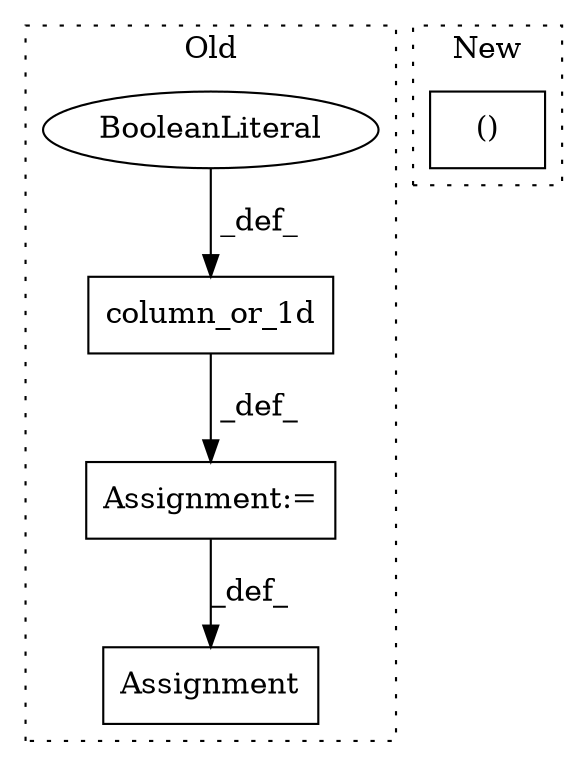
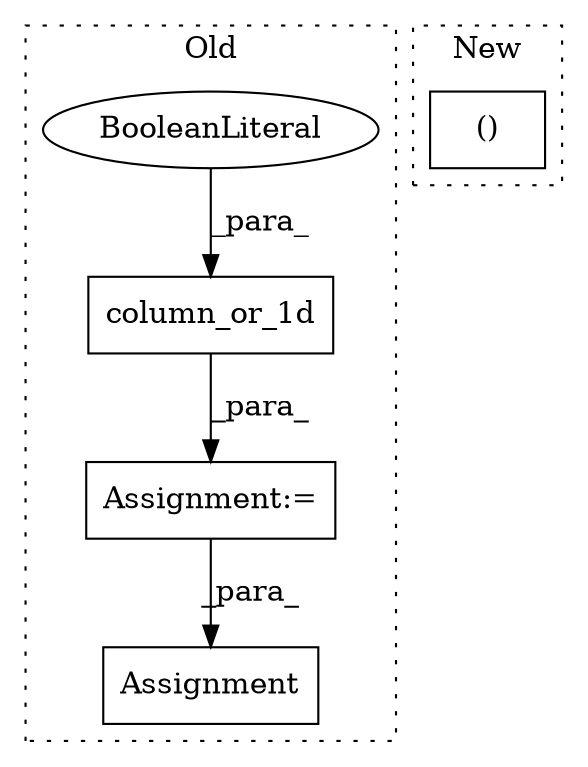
edge "BooleanLiteral" -> "column_or_1d": label "_def_" -> "_para_"
edge "column_or_1d" -> "Assignment:=": label "_def_" -> "_para_"
edge "Assignment:=" -> "Assignment": label "_def_" -> "_para_"
